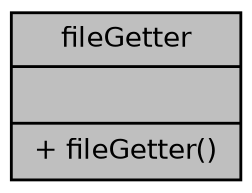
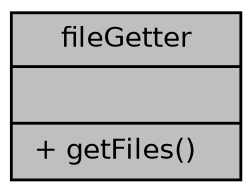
node "fileGetter": text "+ fileGetter()" -> "+ getFiles()"
